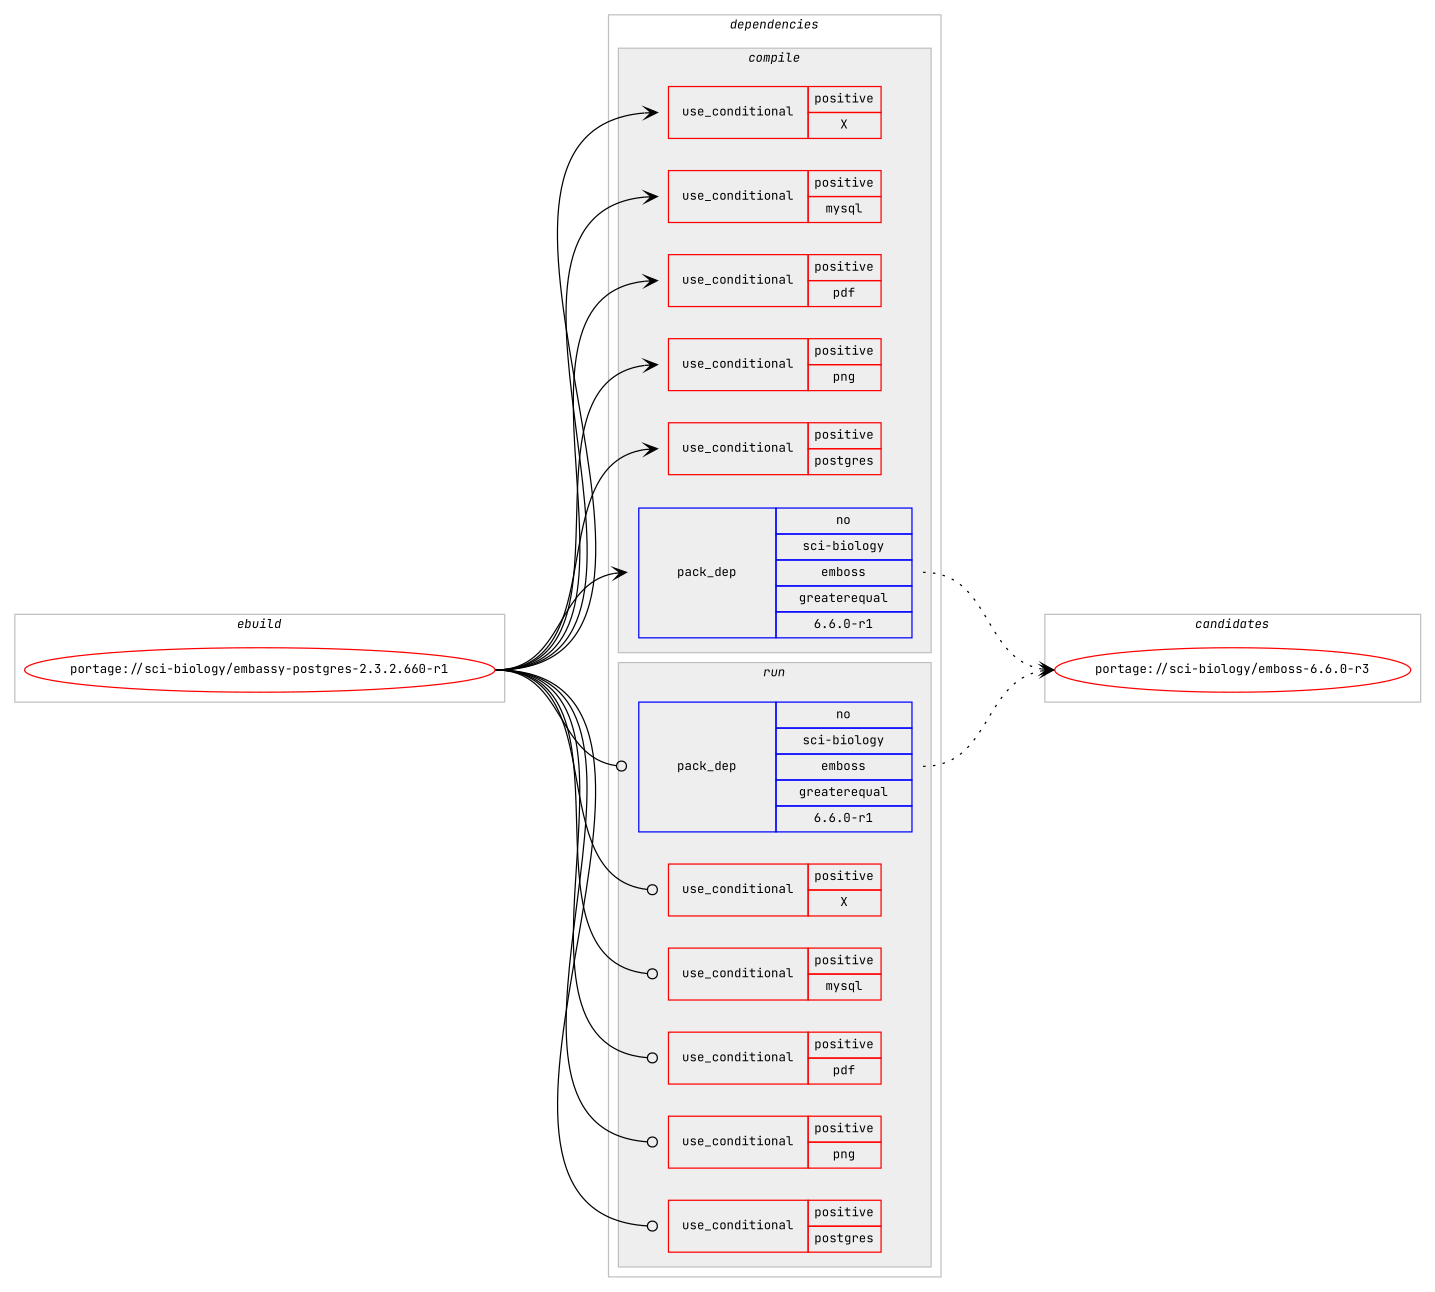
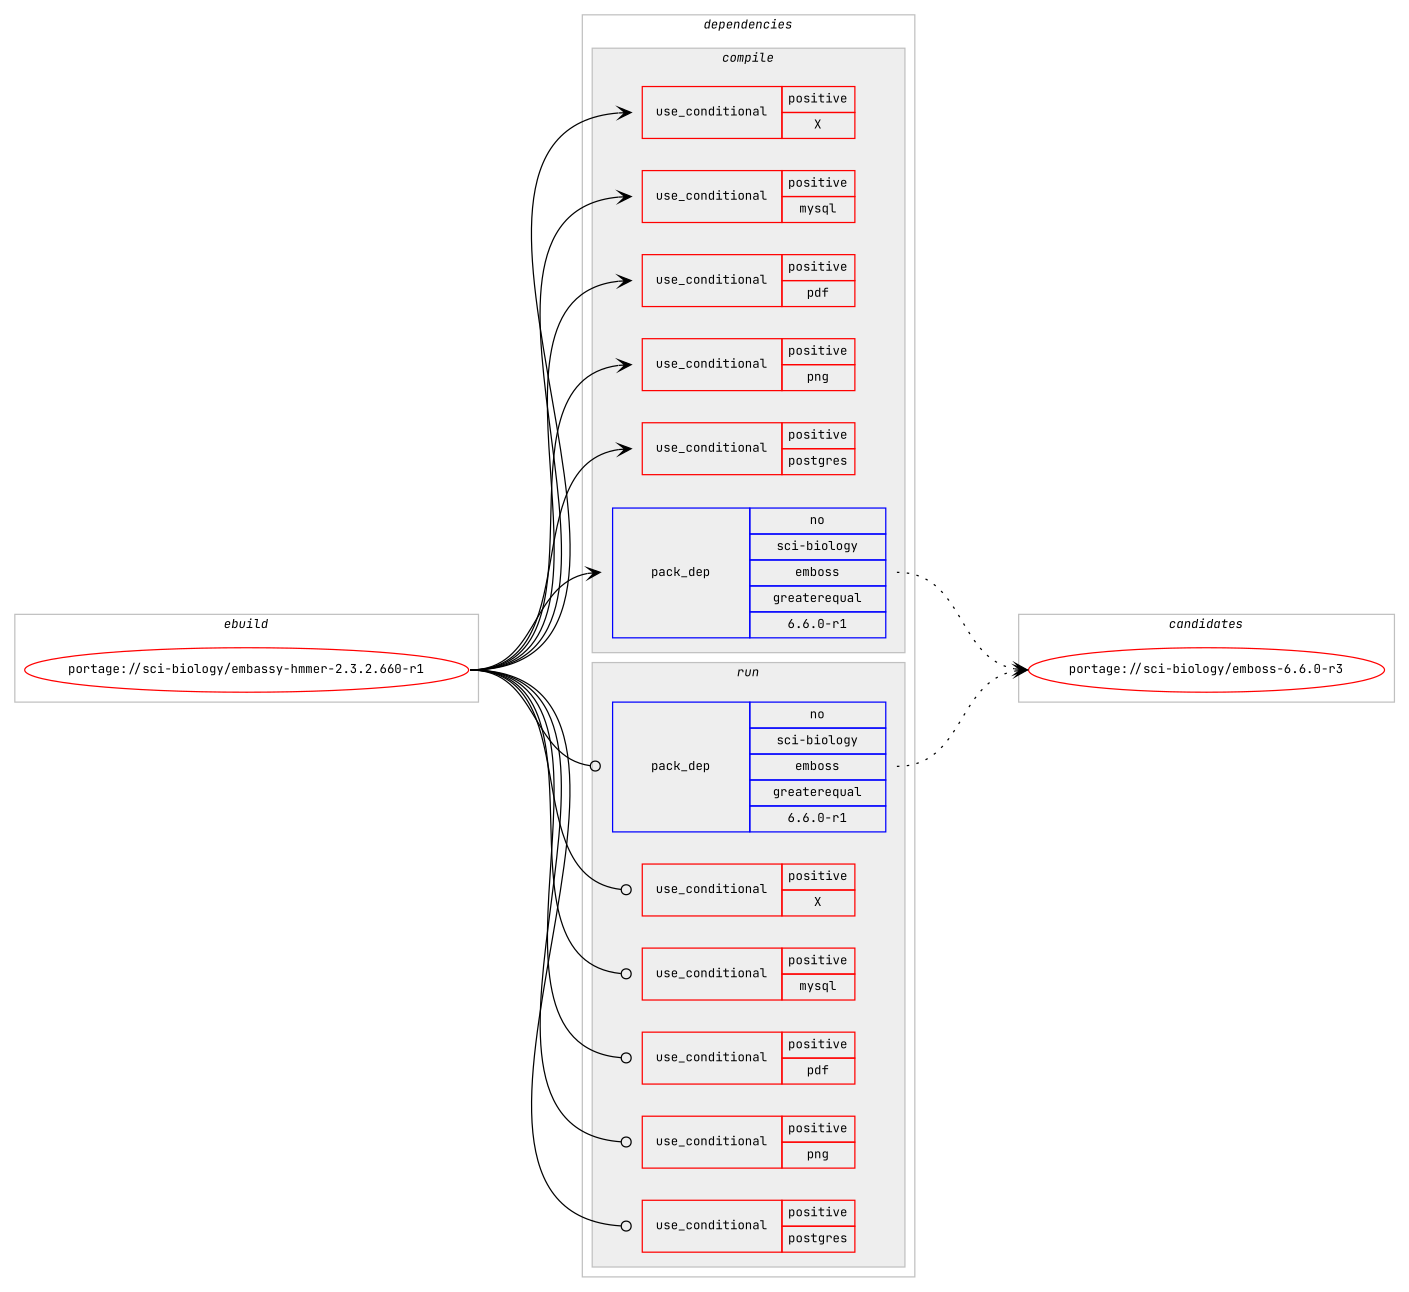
node "portage://sci-biology/embassy-postgres-2.3.2.660-r1": label "portage://sci-biology/embassy-postgres-2.3.2.660-r1" -> "portage://sci-biology/embassy-hmmer-2.3.2.660-r1"
